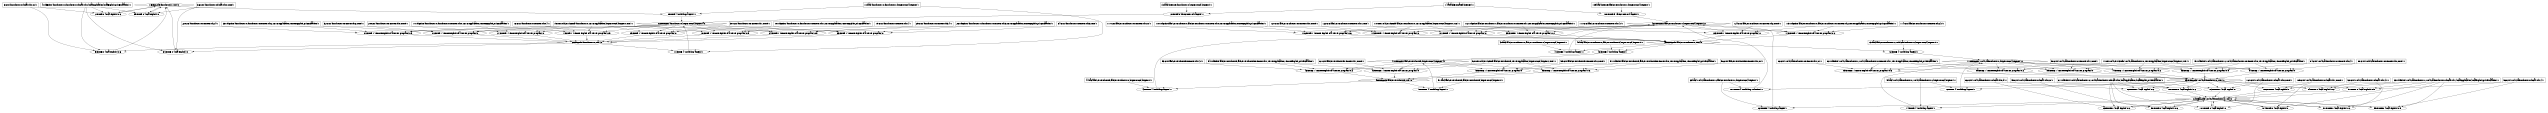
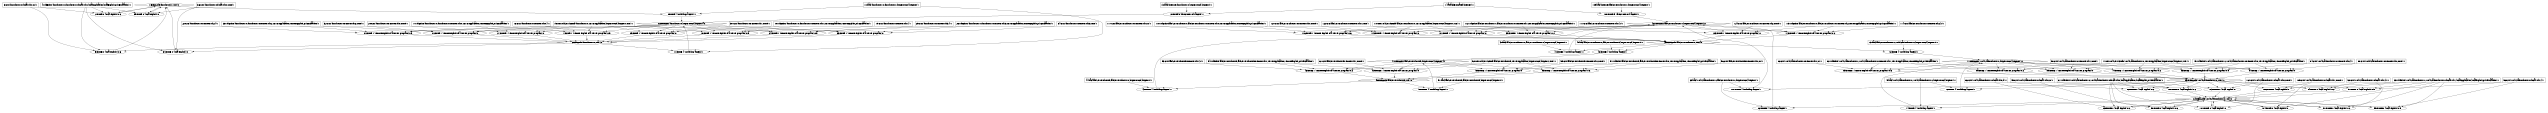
node "107:RULE 4 (multi-hop vulExists):1": label "107:RULE 4 (multi-hop vulExists):1" -> "107:RULE 4 (multi-hop access):1"
